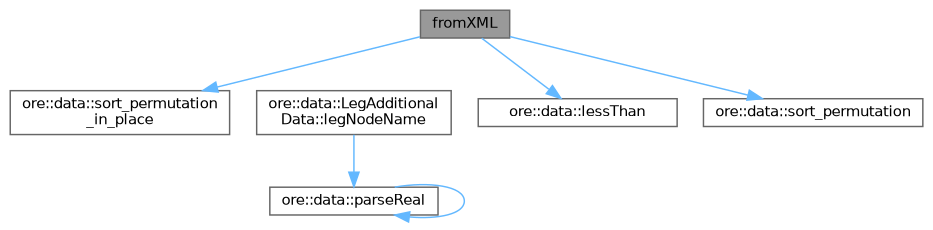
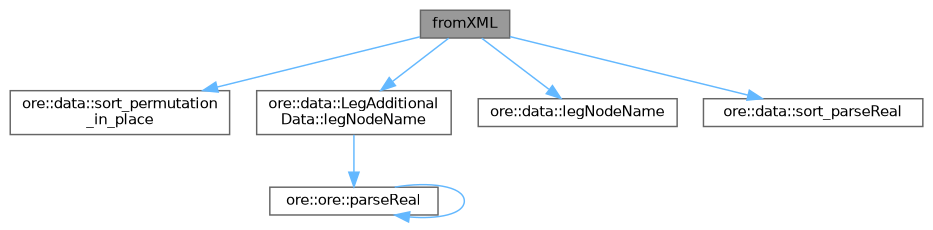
edge "fromXML" -> "ore::data::LegAdditional Data::legNodeName": added
node "ore::data::lessThan": label "ore::data::lessThan" -> "ore::data::legNodeName"
node "ore::data::sort_permutation": label "ore::data::sort_permutation" -> "ore::data::sort_parseReal"
node "ore::data::parseReal": label "ore::data::parseReal" -> "ore::ore::parseReal"
